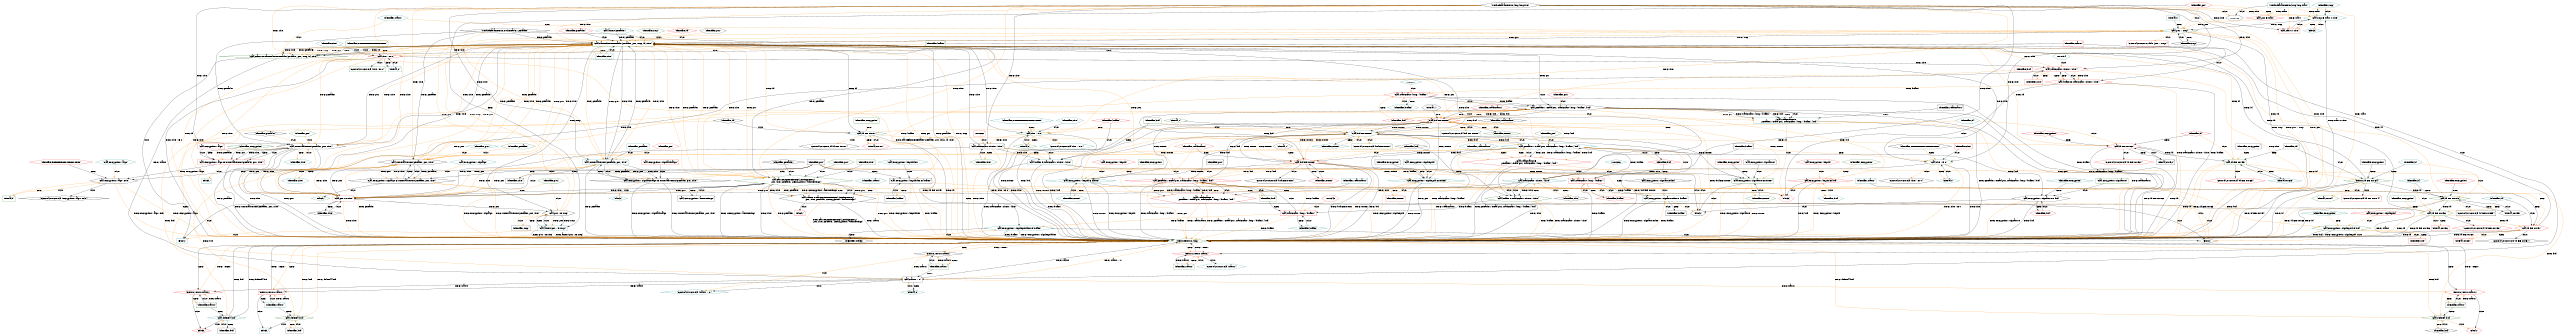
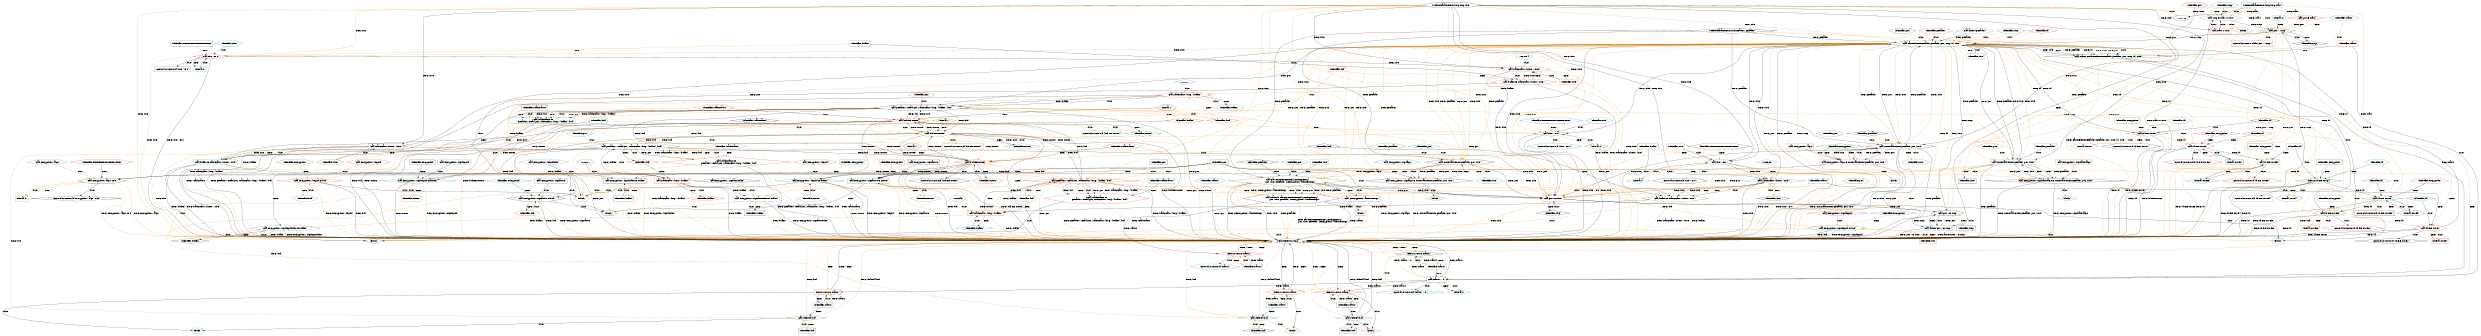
node "(Call,ParseElementHeader(pReader, pos, stop, id, size))": shape note -> hexagon
edge "(Return,id == 0x7E4)" -> "(Call,ParseElementHeader(pReader, pos, stop, id, size))": color black -> darkorange
node "1000260": removed
node "1000277": added
